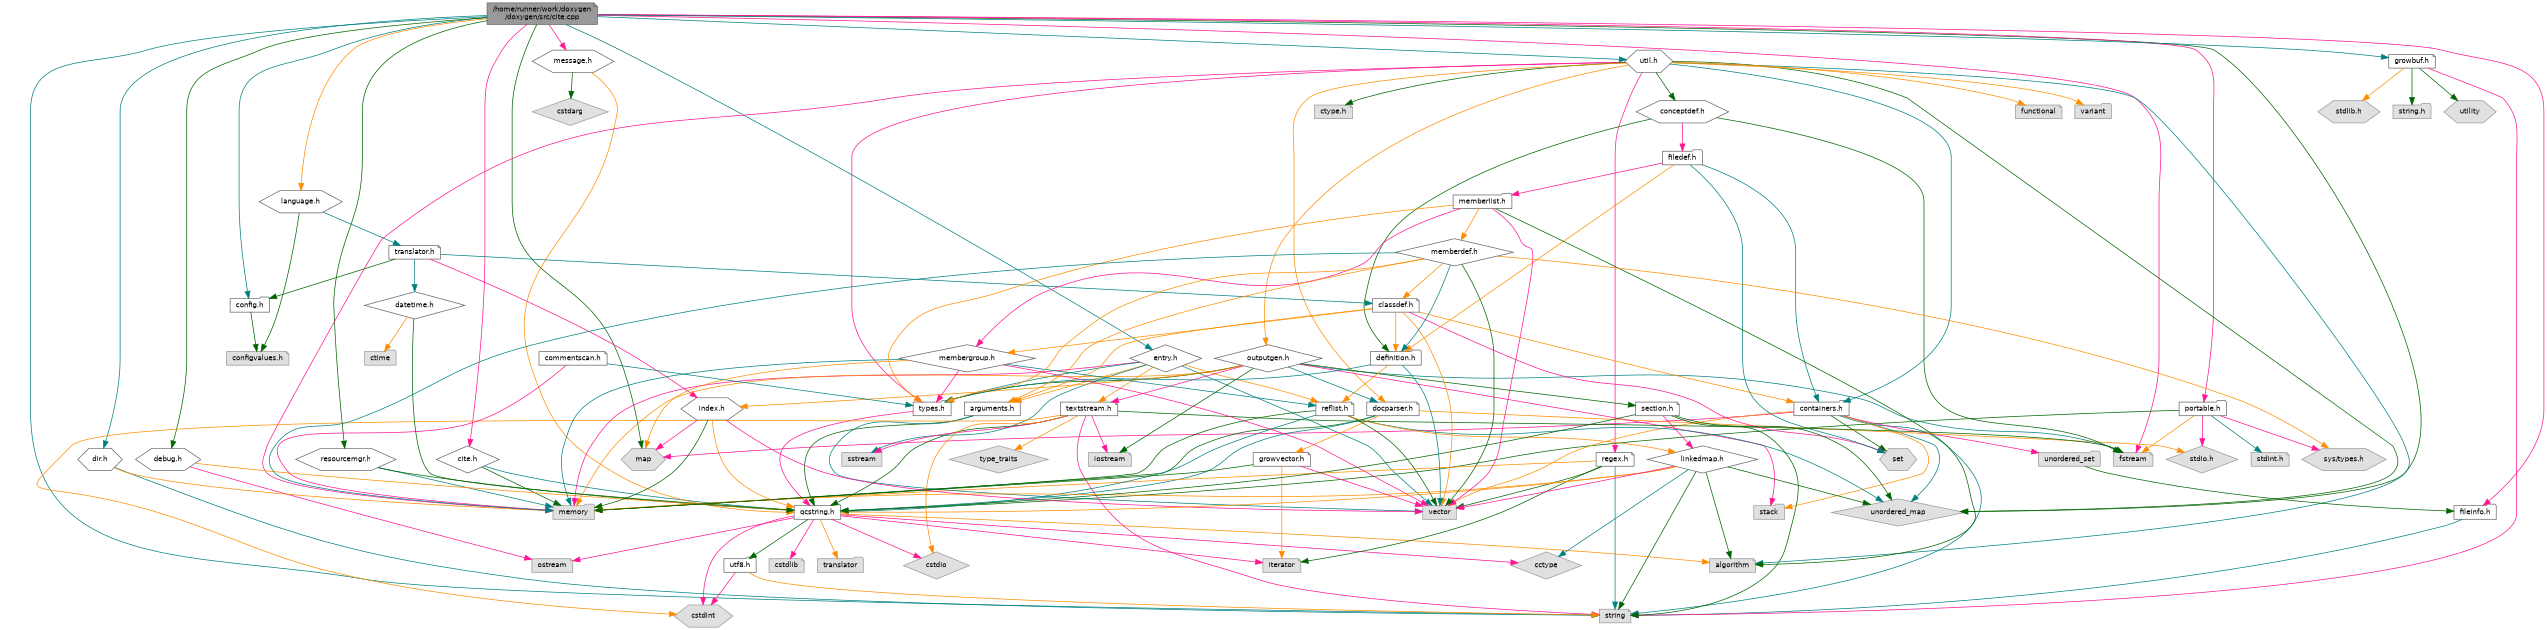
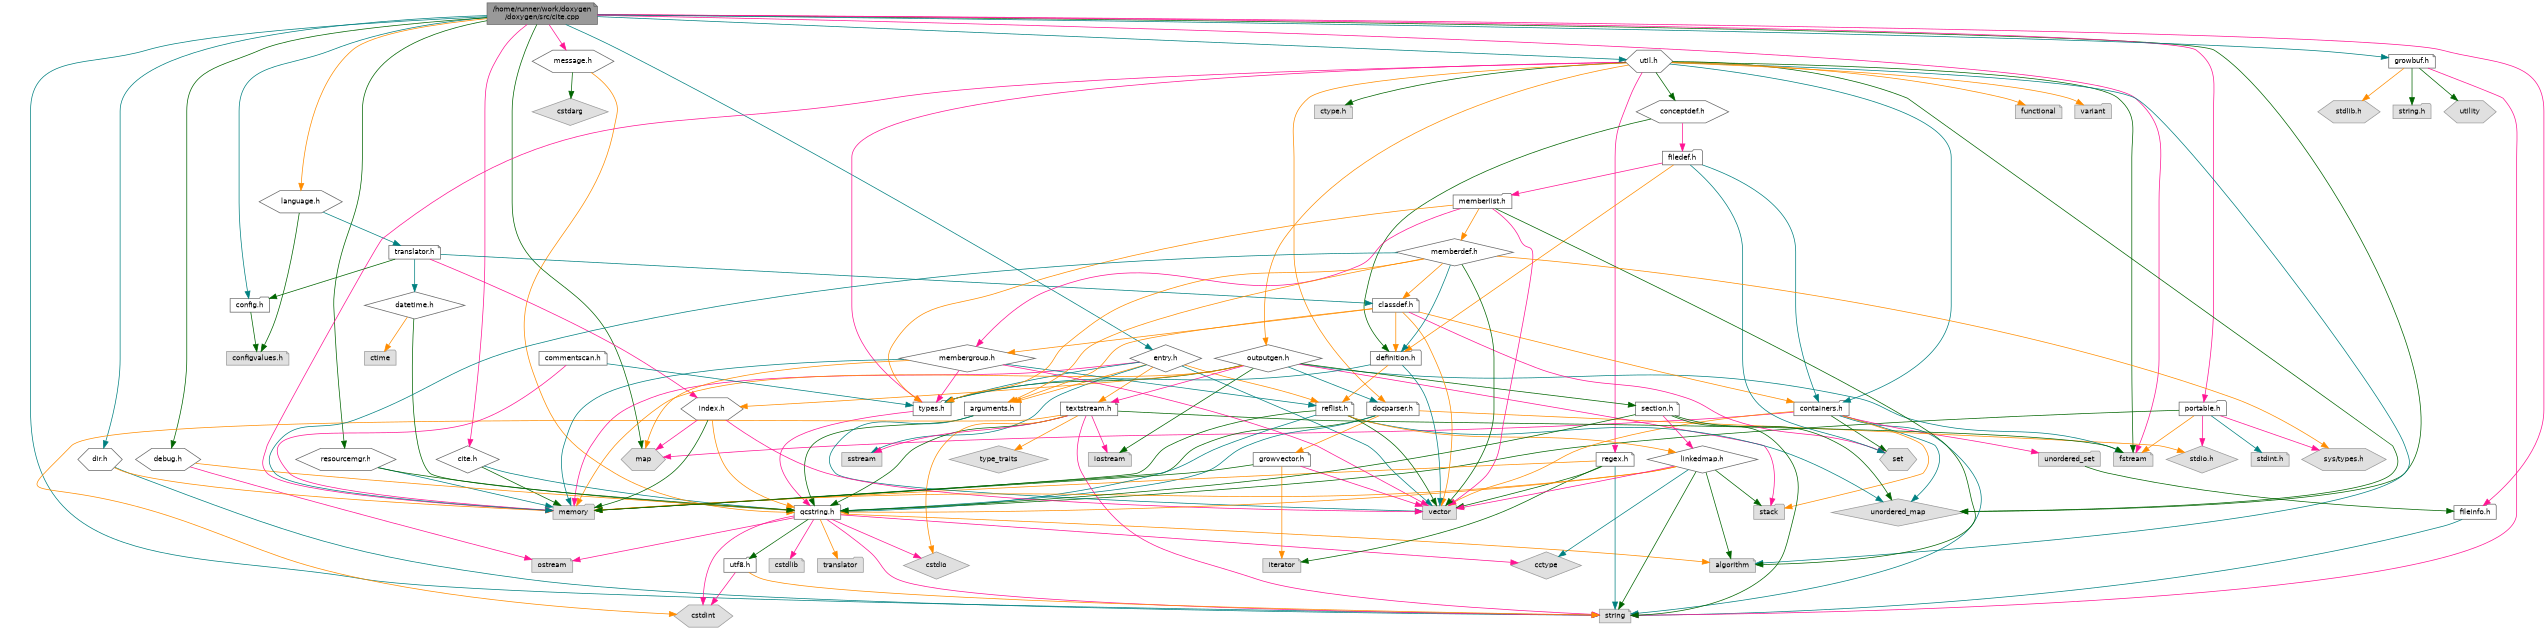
edge "conceptdef.h" -> "fstream": now "util.h" -> "fstream"
edge "linkedmap.h" -> "unordered_map": now "linkedmap.h" -> "stack"
edge "qcstring.h" -> "iterator": now "qcstring.h" -> "string"
